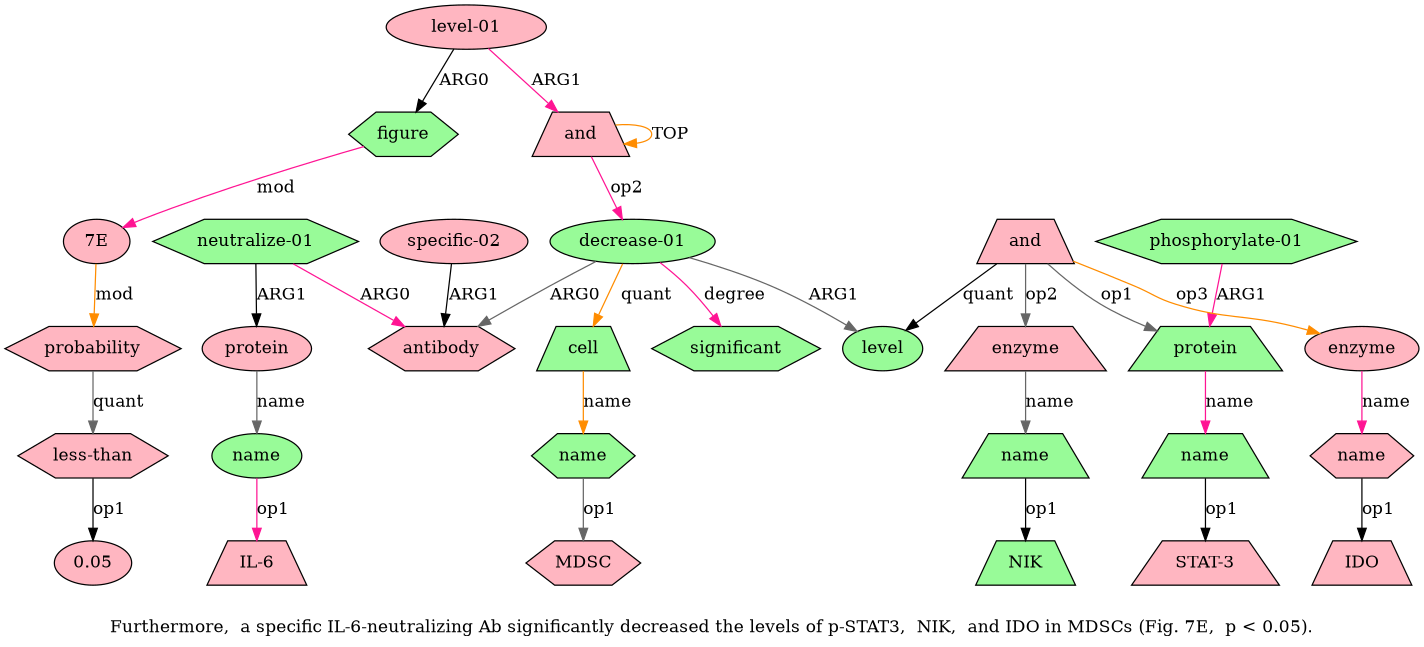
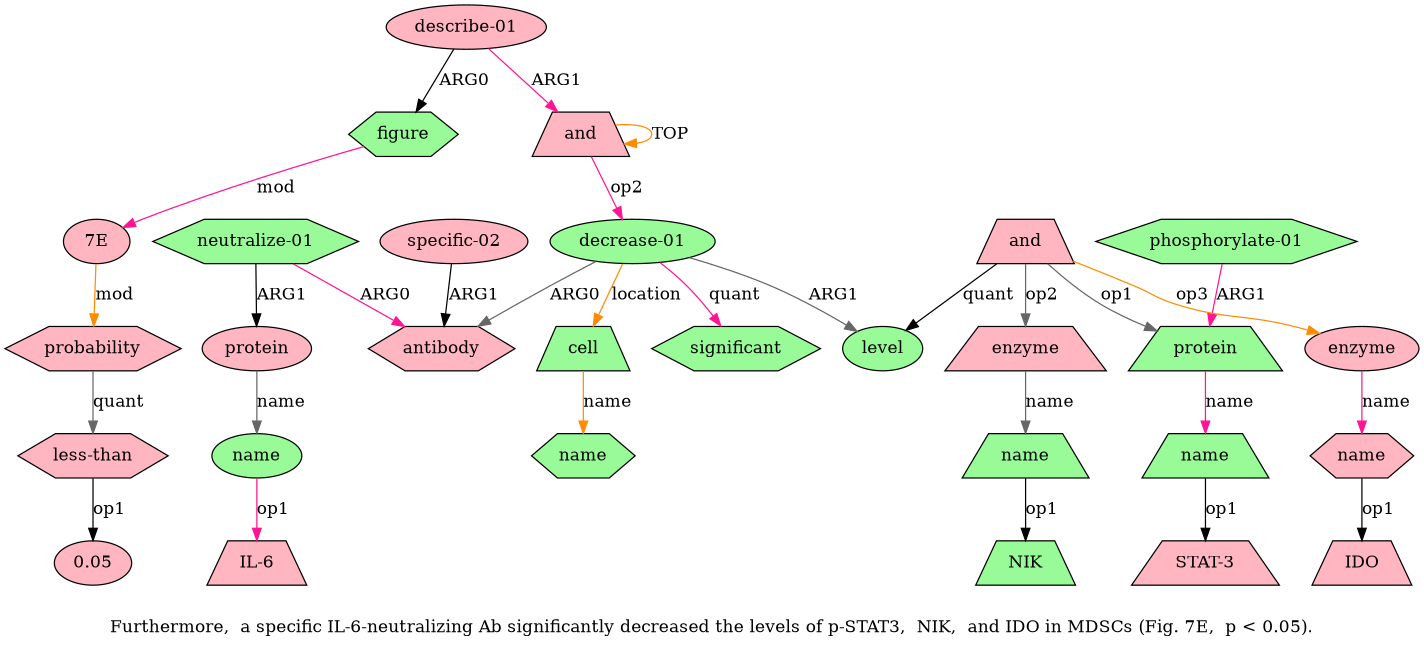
node "level-01": label "level-01" -> "describe-01"
edge "decrease-01" -> "cell": label "quant" -> "location"
edge "decrease-01" -> "significant": label "degree" -> "quant"
node "MDSC": removed
